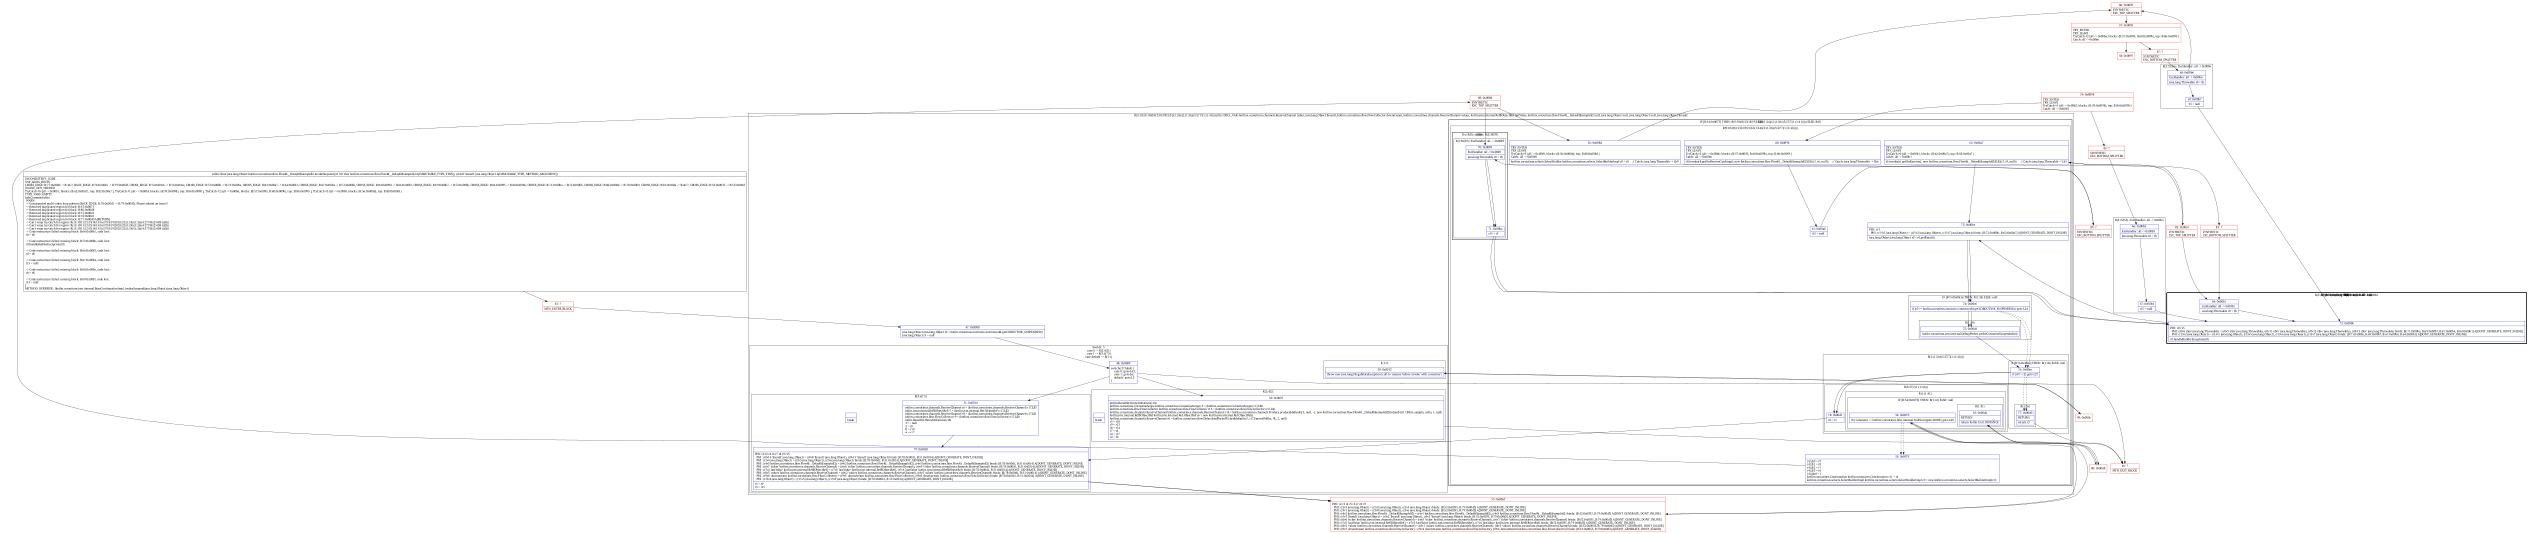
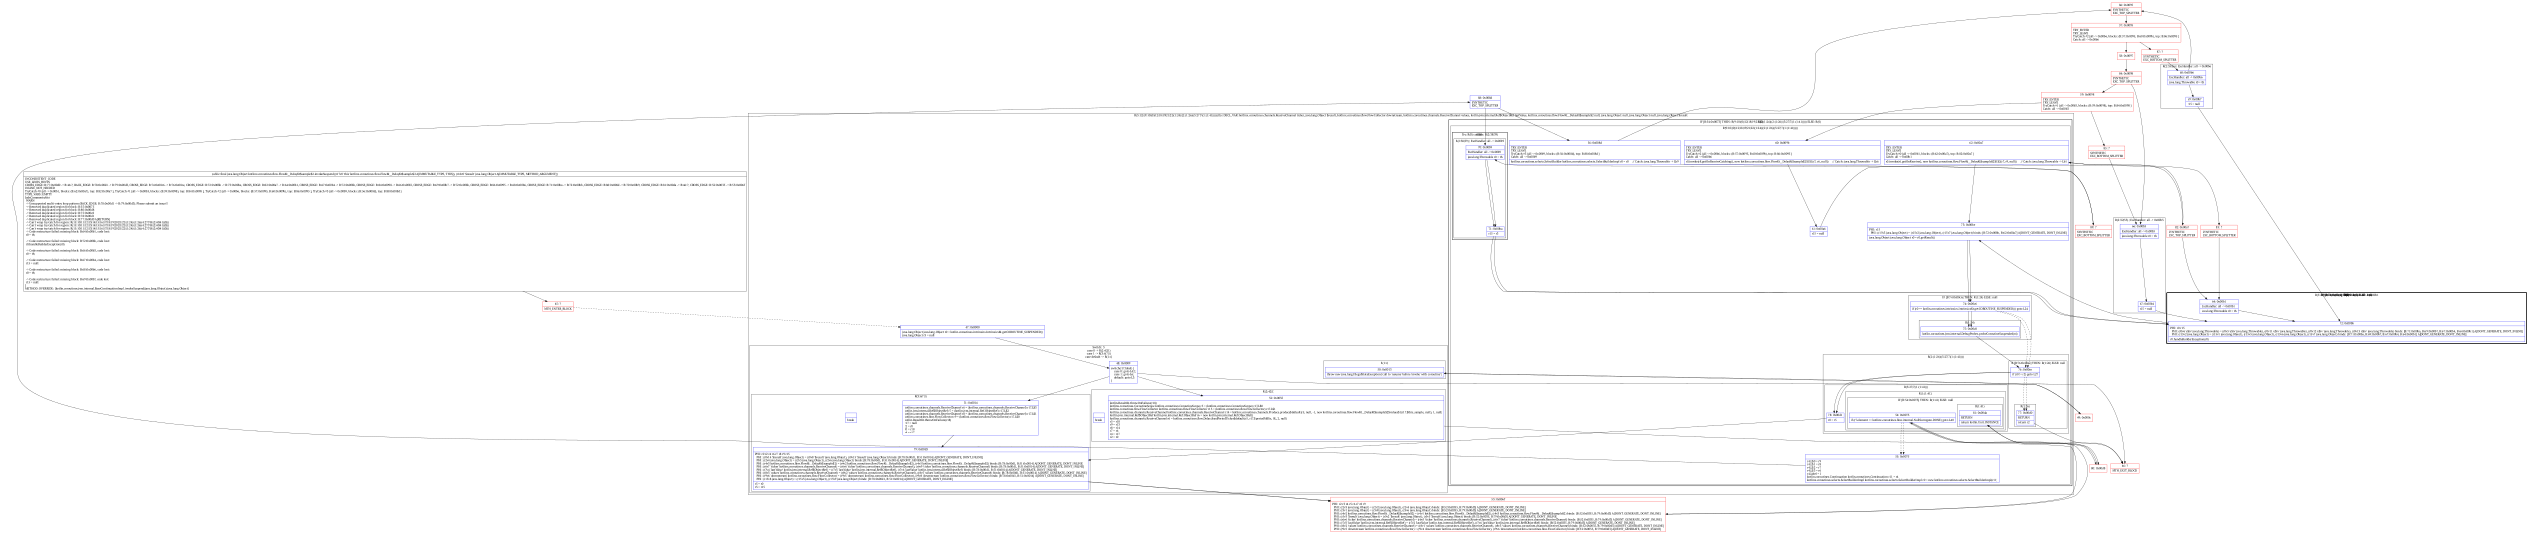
node "84: 0x0098": added
node "88: 0x008d": color red -> blue
edge "45: ?" -> "47: 0x0000": style solid -> dashed
